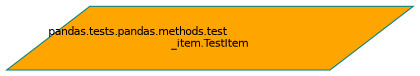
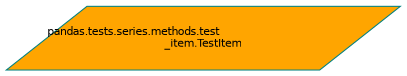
node "pandas.tests.pandas.methods.test _item.TestItem": label "pandas.tests.pandas.methods.test _item.TestItem" -> "pandas.tests.series.methods.test _item.TestItem"
